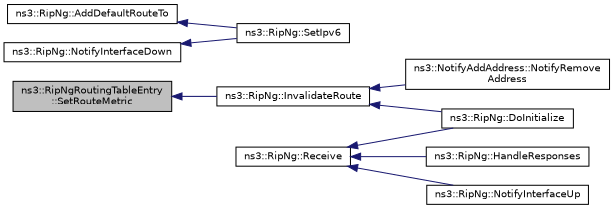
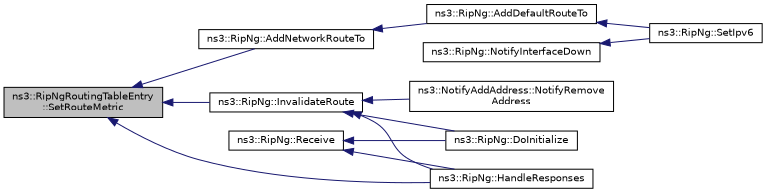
node "ns3::RipNg::AddNetworkRouteTo": added
edge "ns3::RipNg::HandleResponses" -> "ns3::RipNg::InvalidateRoute": added
edge "ns3::RipNg::HandleResponses" -> "ns3::RipNgRoutingTableEntry ::SetRouteMetric": added
node "ns3::RipNg::NotifyInterfaceUp": removed
